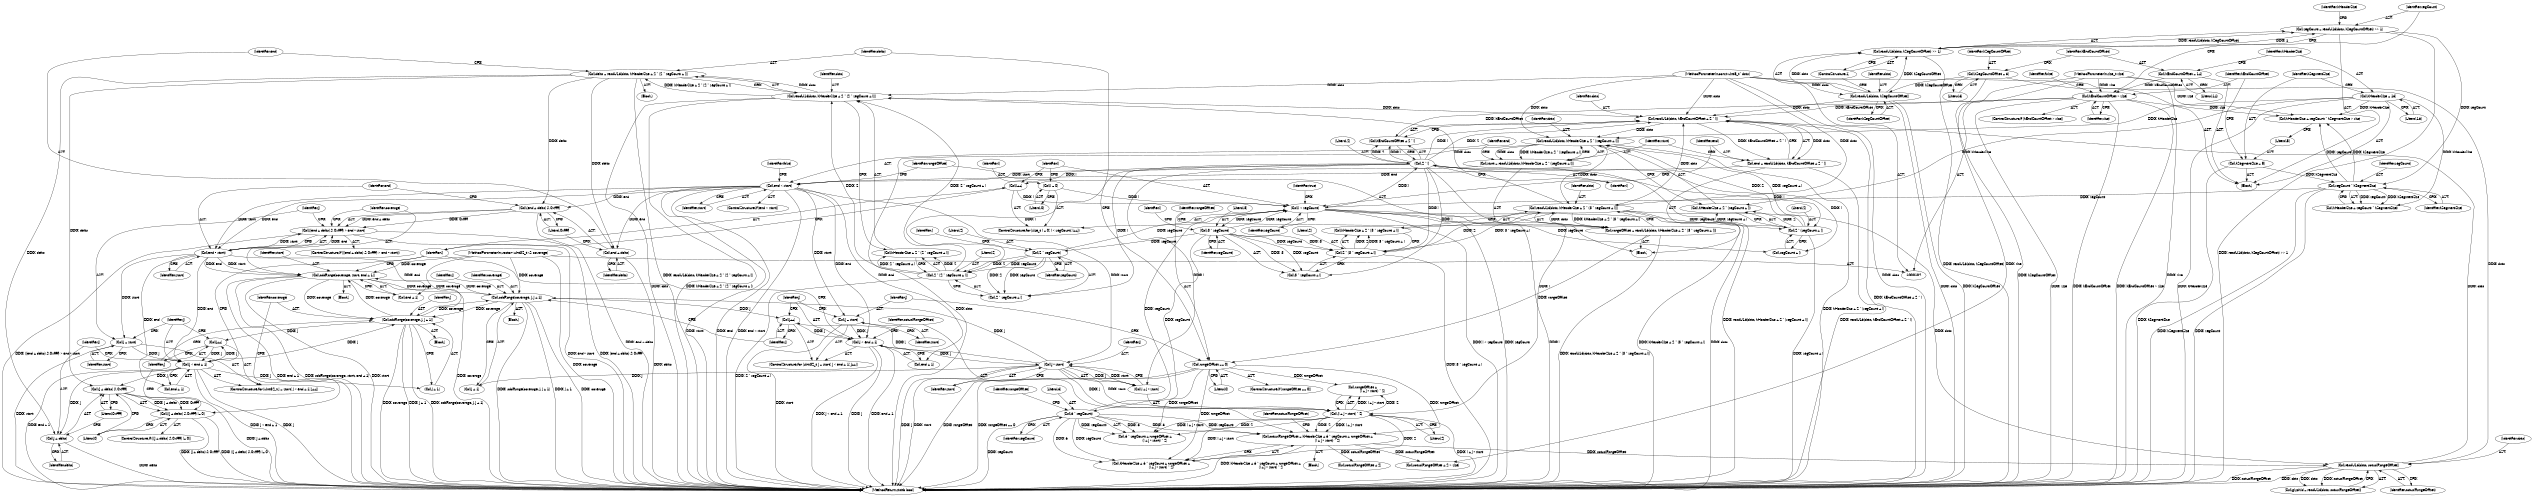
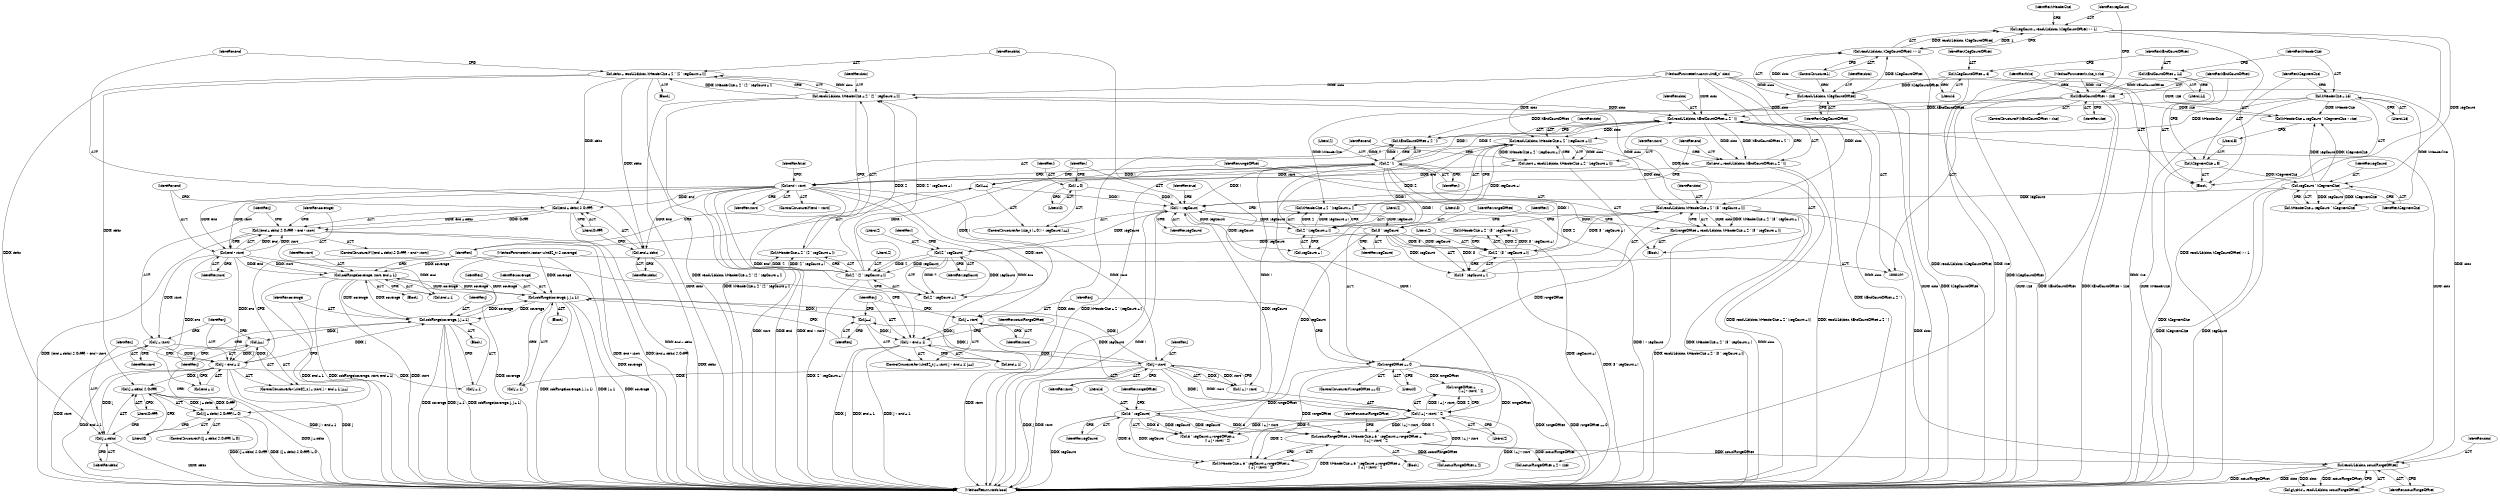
edge "(Call,kHeaderSize + 2 * (3 * segCount + i))" -> "(Call,readU16(data, kHeaderSize + 2 * (3 * segCount + i)))": now "(Call,3 * segCount + i)" -> "(Call,readU16(data, kHeaderSize + 2 * (3 * segCount + i)))"
